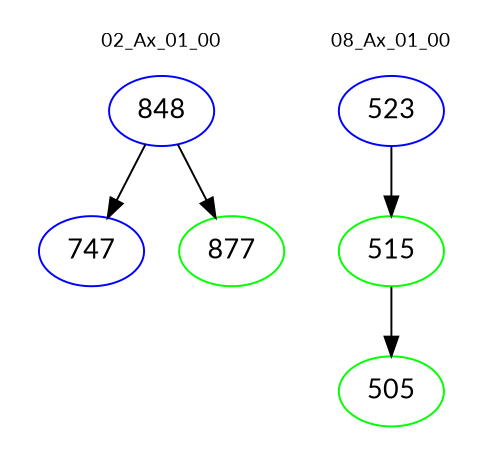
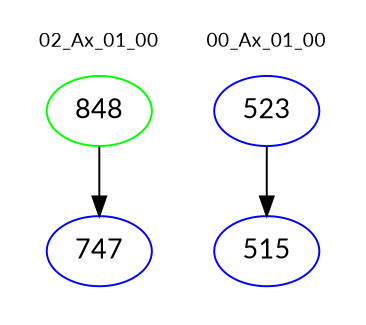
cluster "08_Ax_01_00": label "08_Ax_01_00" -> "00_Ax_01_00"
node "848": color blue -> green
node "877": removed
node "515": color green -> blue
node "505": removed
